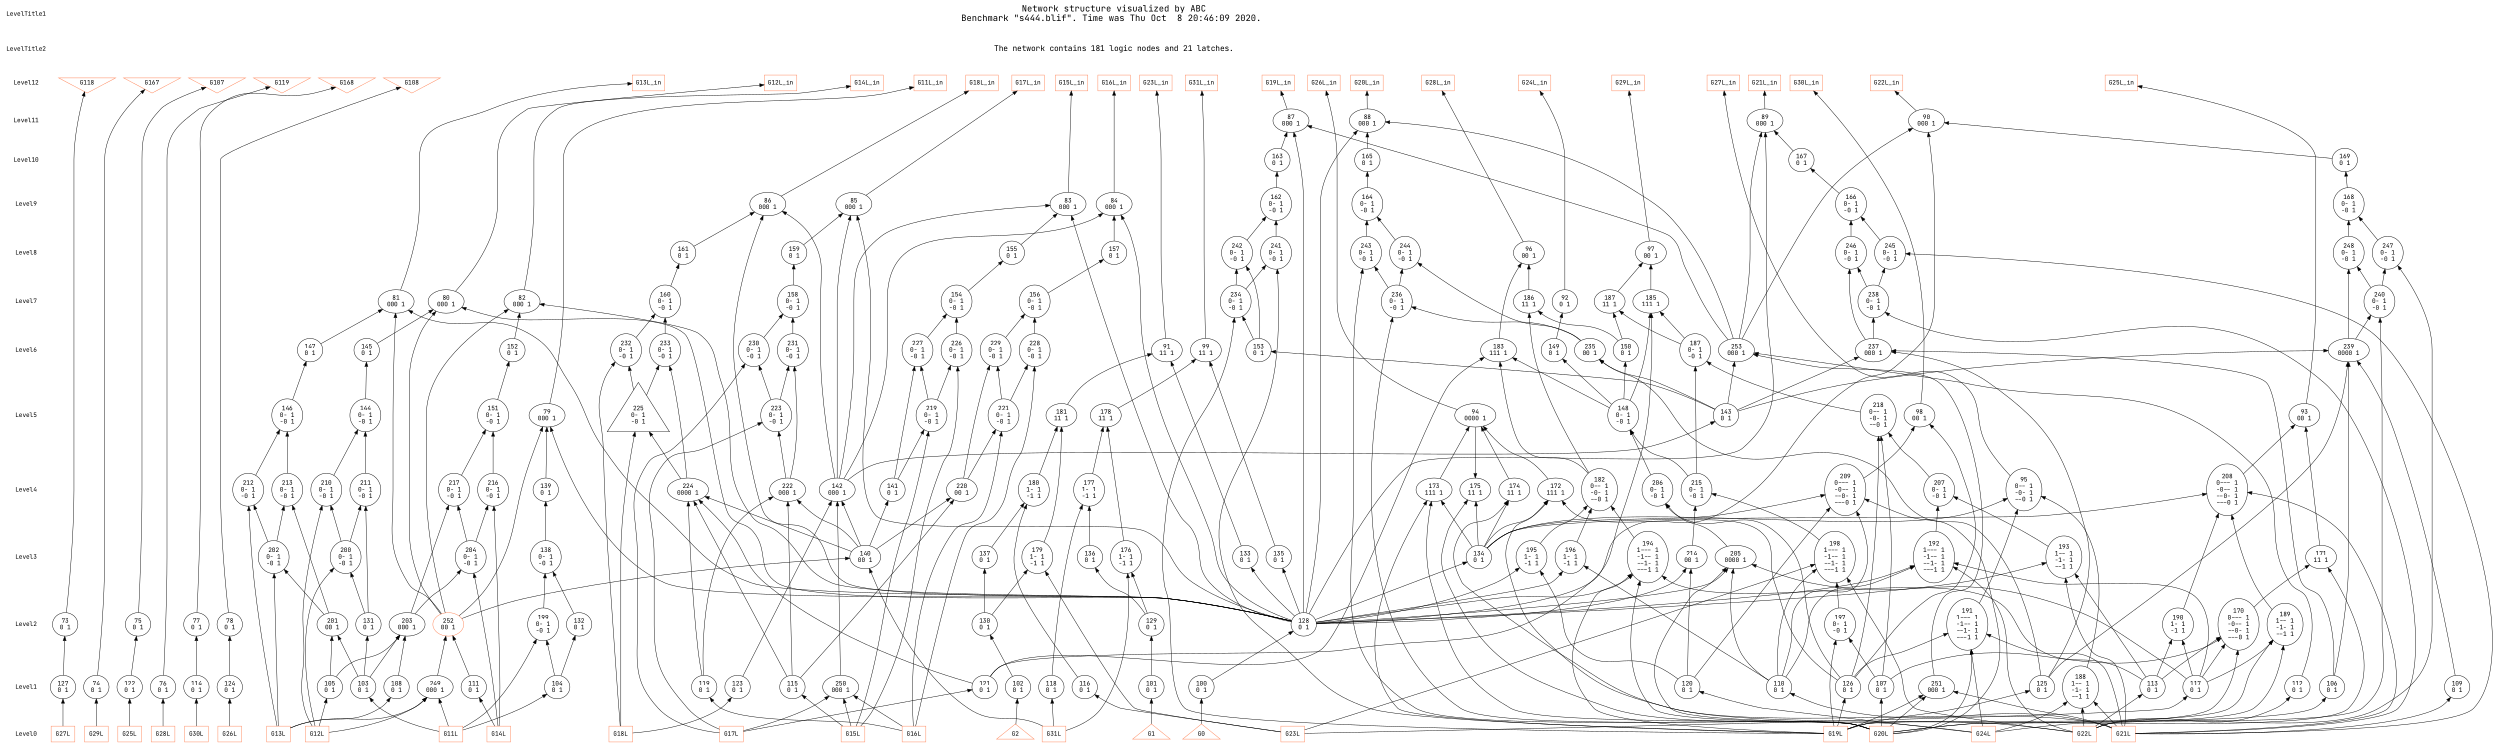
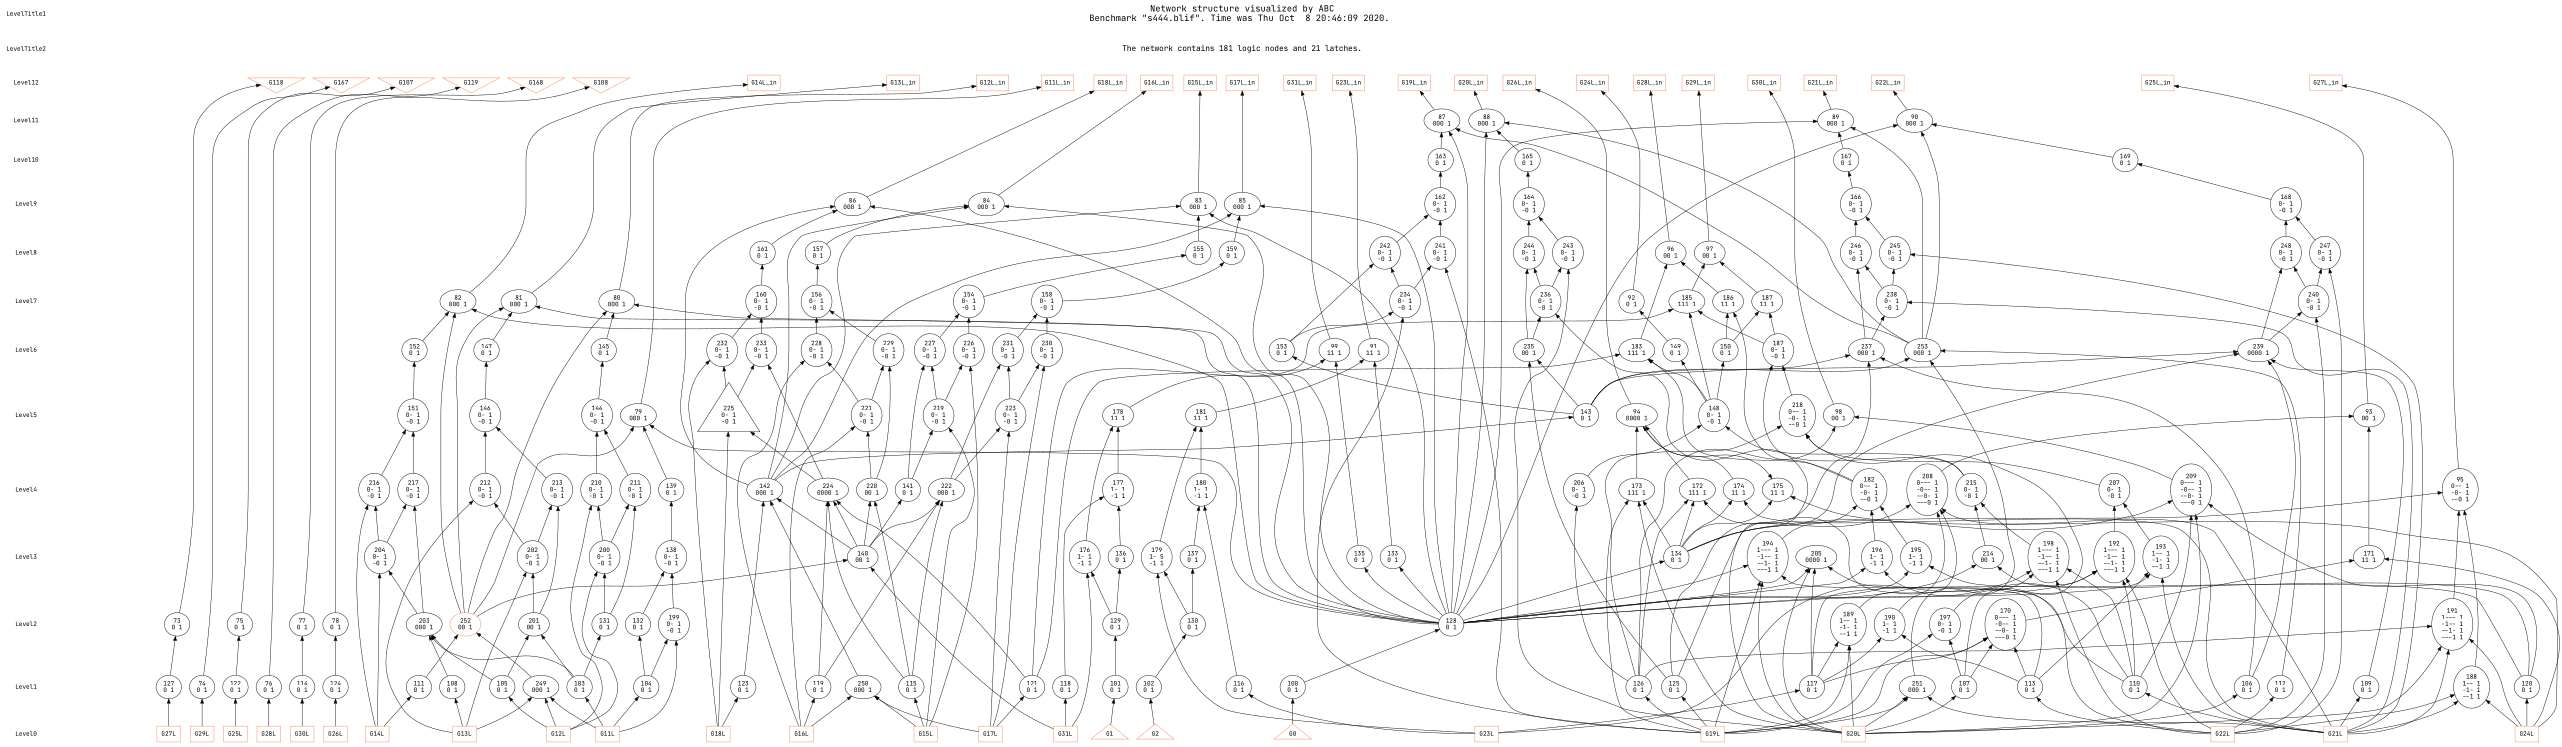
edge "205 0000 1" -> "206 0- 1 -0 1": removed
node "179 1- 1 -1 1": label "179 1- 1 -1 1" -> "179 1- 5 -1 1"
